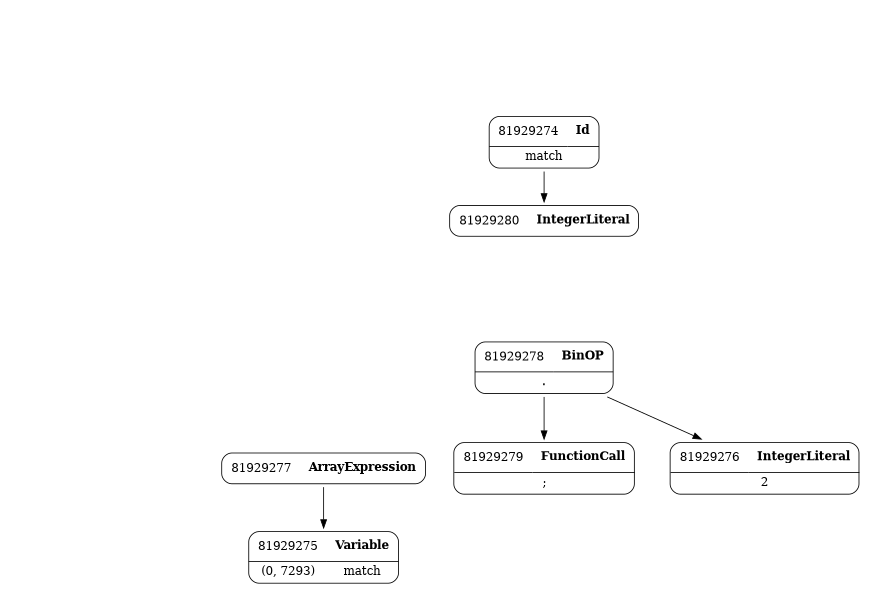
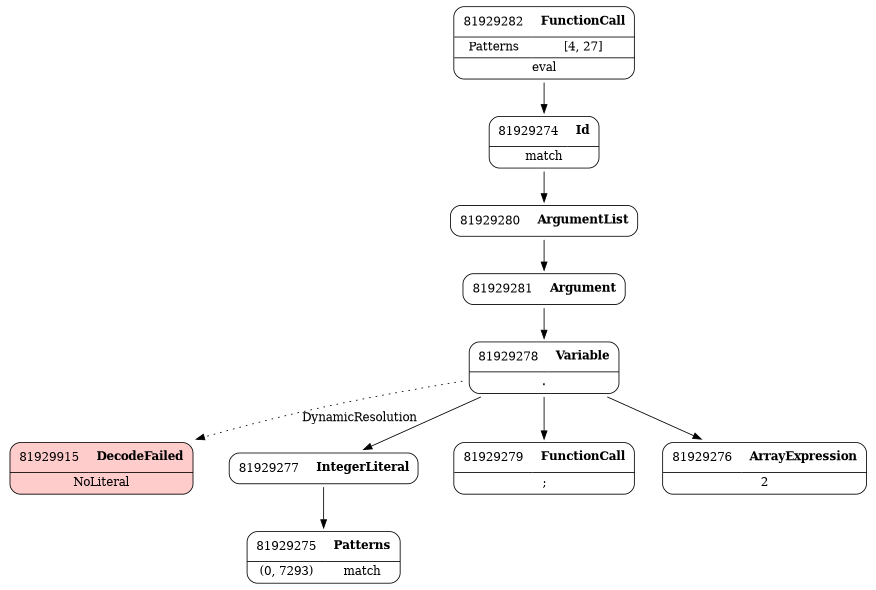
node "81929282": added
node "81929280": text "IntegerLiteral" -> "ArgumentList"
node "81929281": added
node "81929278": text "BinOP" -> "Variable"
edge "81929278" -> "81929277": added
node "81929276": text "IntegerLiteral" -> "ArrayExpression"
node "81929915": added
node "81929277": text "ArrayExpression" -> "IntegerLiteral"
node "81929275": text "Variable" -> "Patterns"
